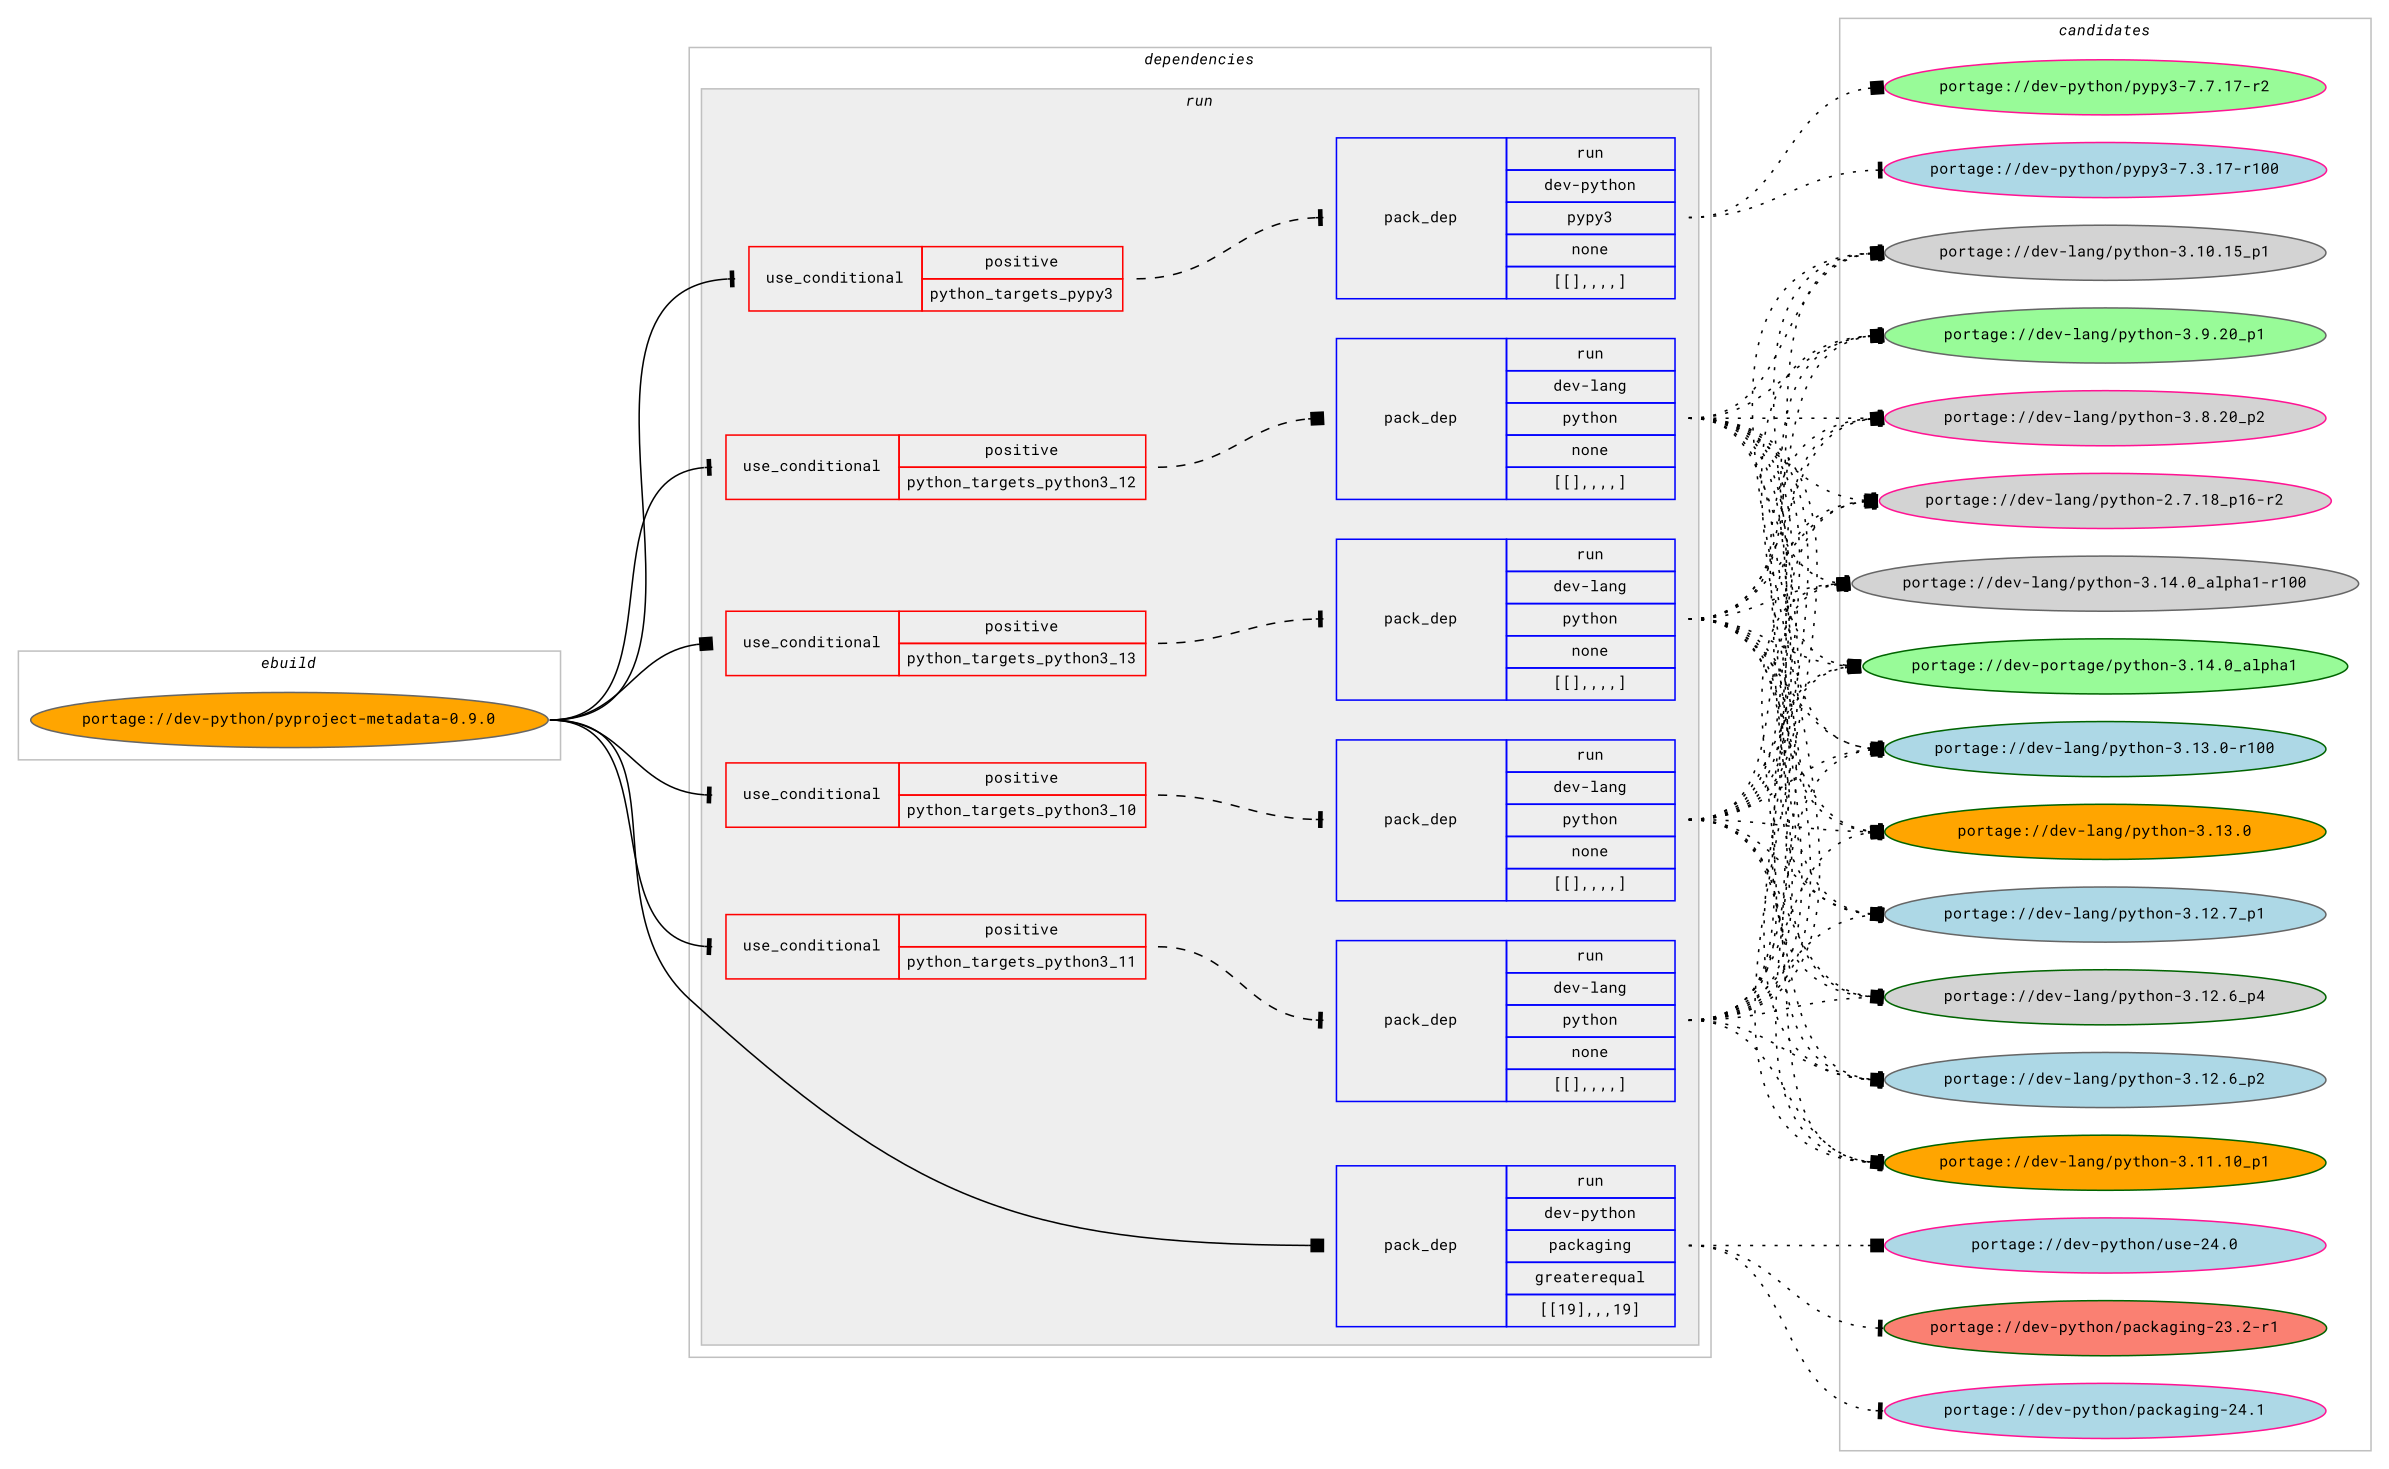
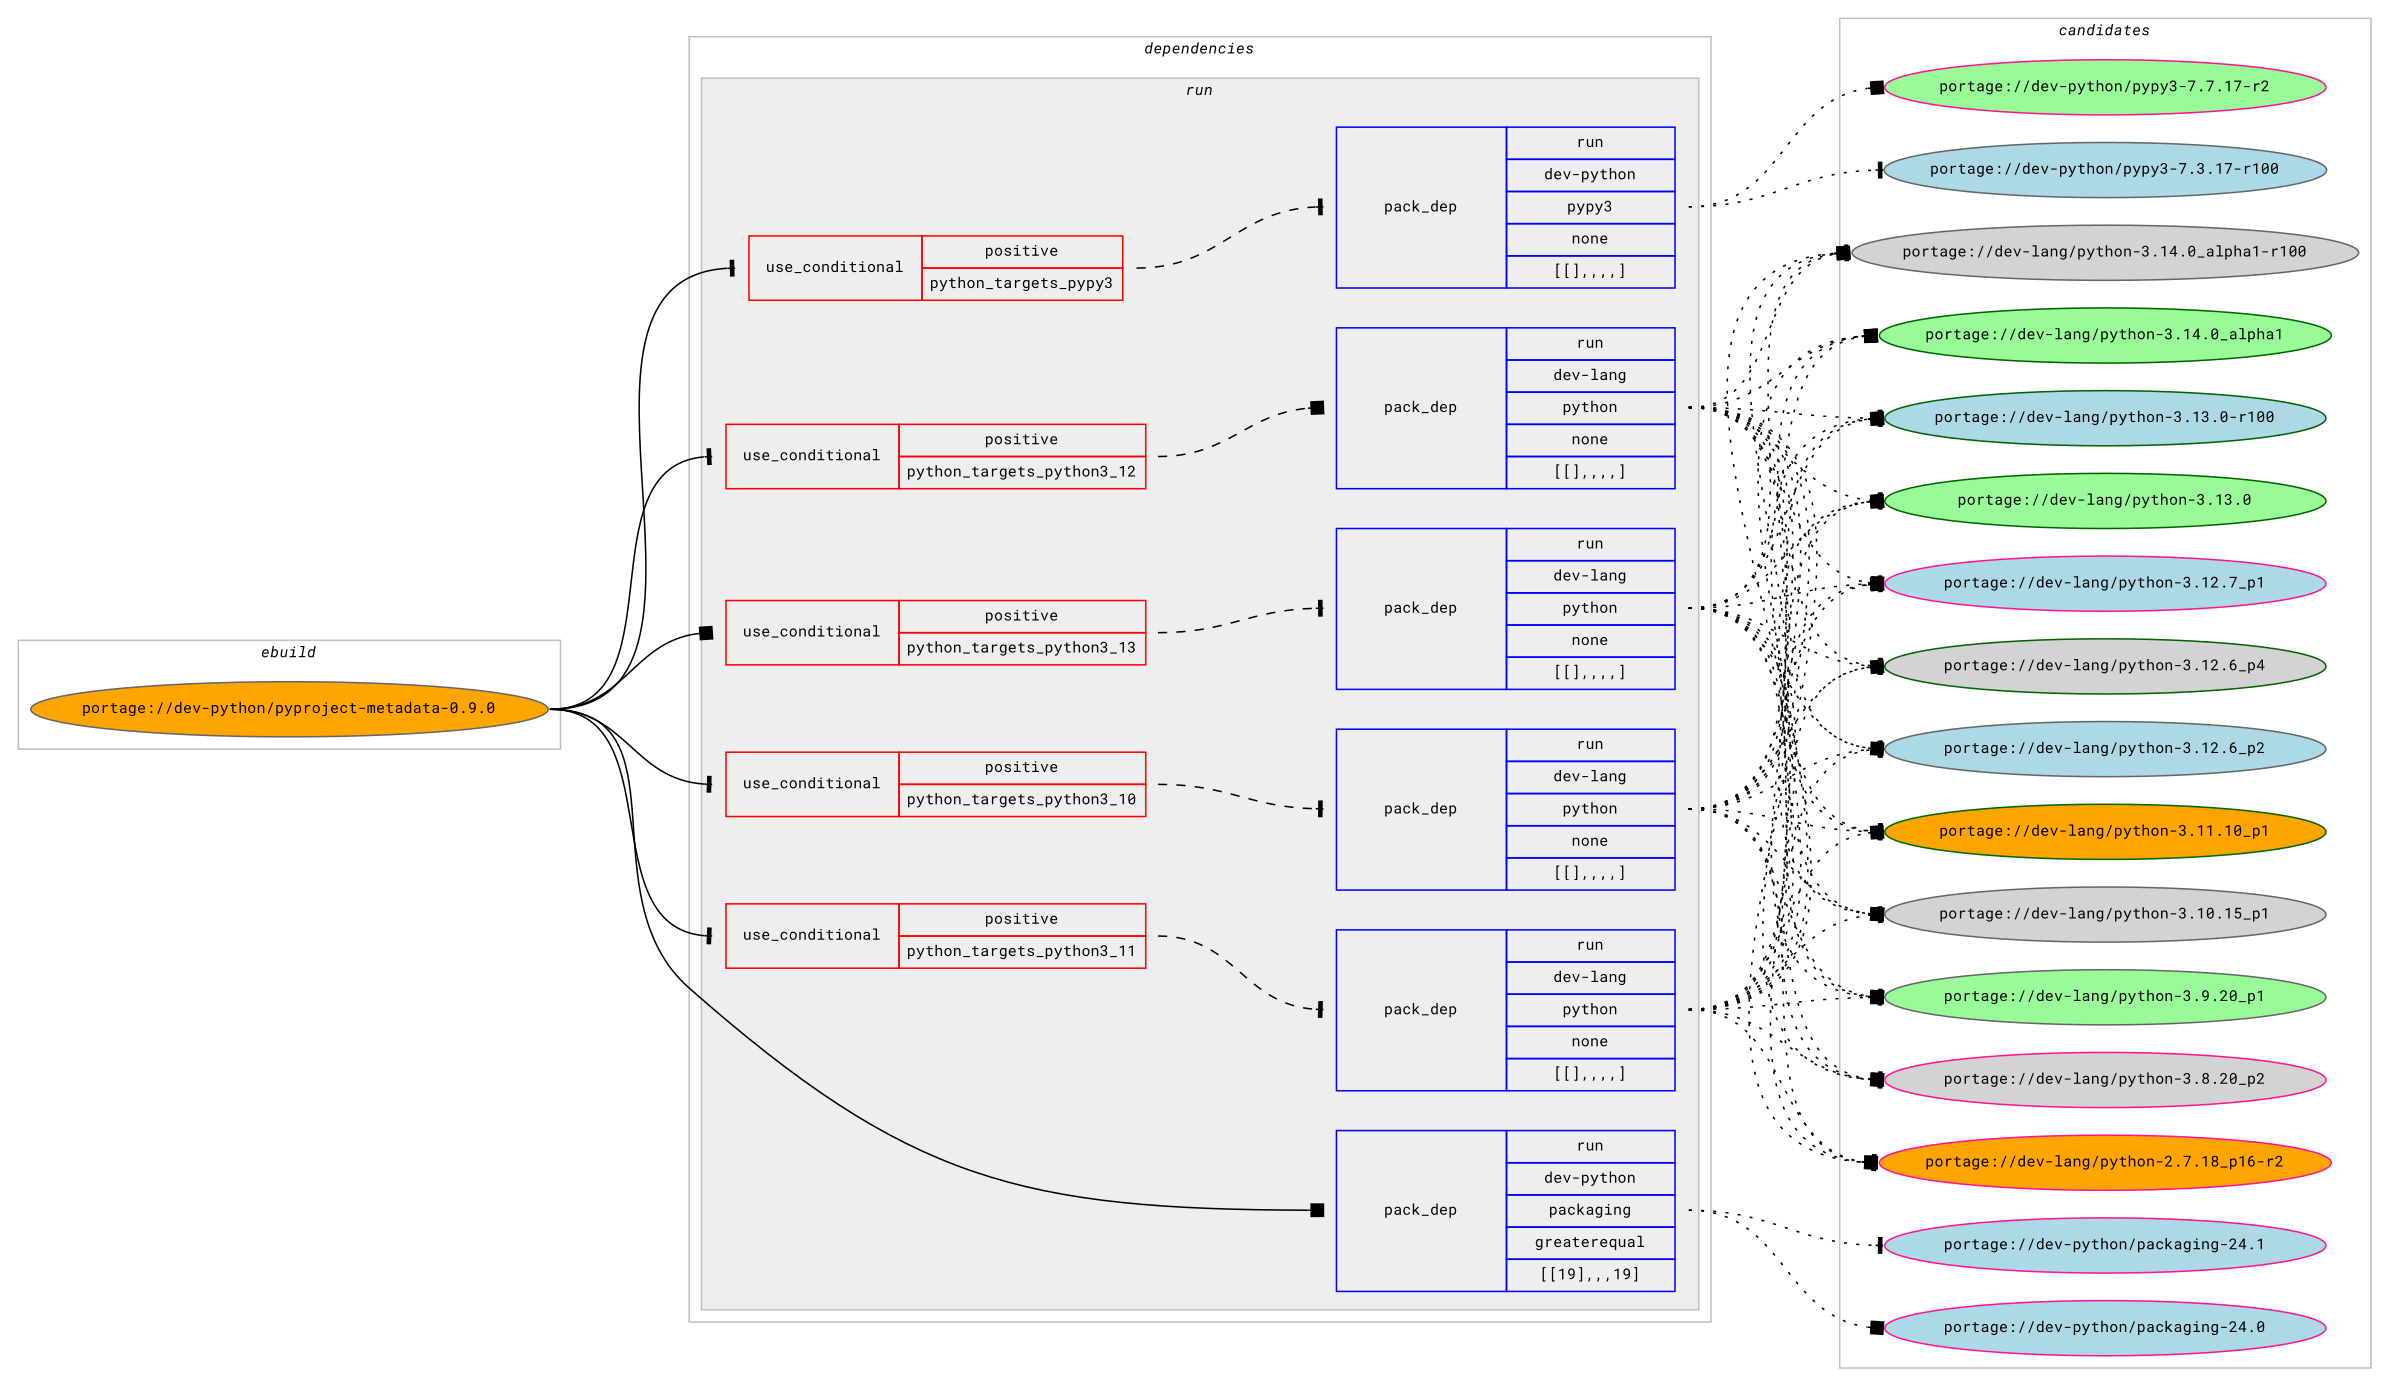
node "portage://dev-python/pypy3-7.3.17-r100": color deeppink -> gray40
node "portage://dev-lang/python-2.7.18_p16-r2": fillcolor lightgrey -> orange
node "portage://dev-portage/python-3.14.0_alpha1": label "portage://dev-portage/python-3.14.0_alpha1" -> "portage://dev-lang/python-3.14.0_alpha1"
node "portage://dev-lang/python-3.13.0": fillcolor orange -> palegreen
node "portage://dev-lang/python-3.12.7_p1": color gray40 -> deeppink
node "portage://dev-python/use-24.0": label "portage://dev-python/use-24.0" -> "portage://dev-python/packaging-24.0"
node "portage://dev-python/packaging-23.2-r1": removed
